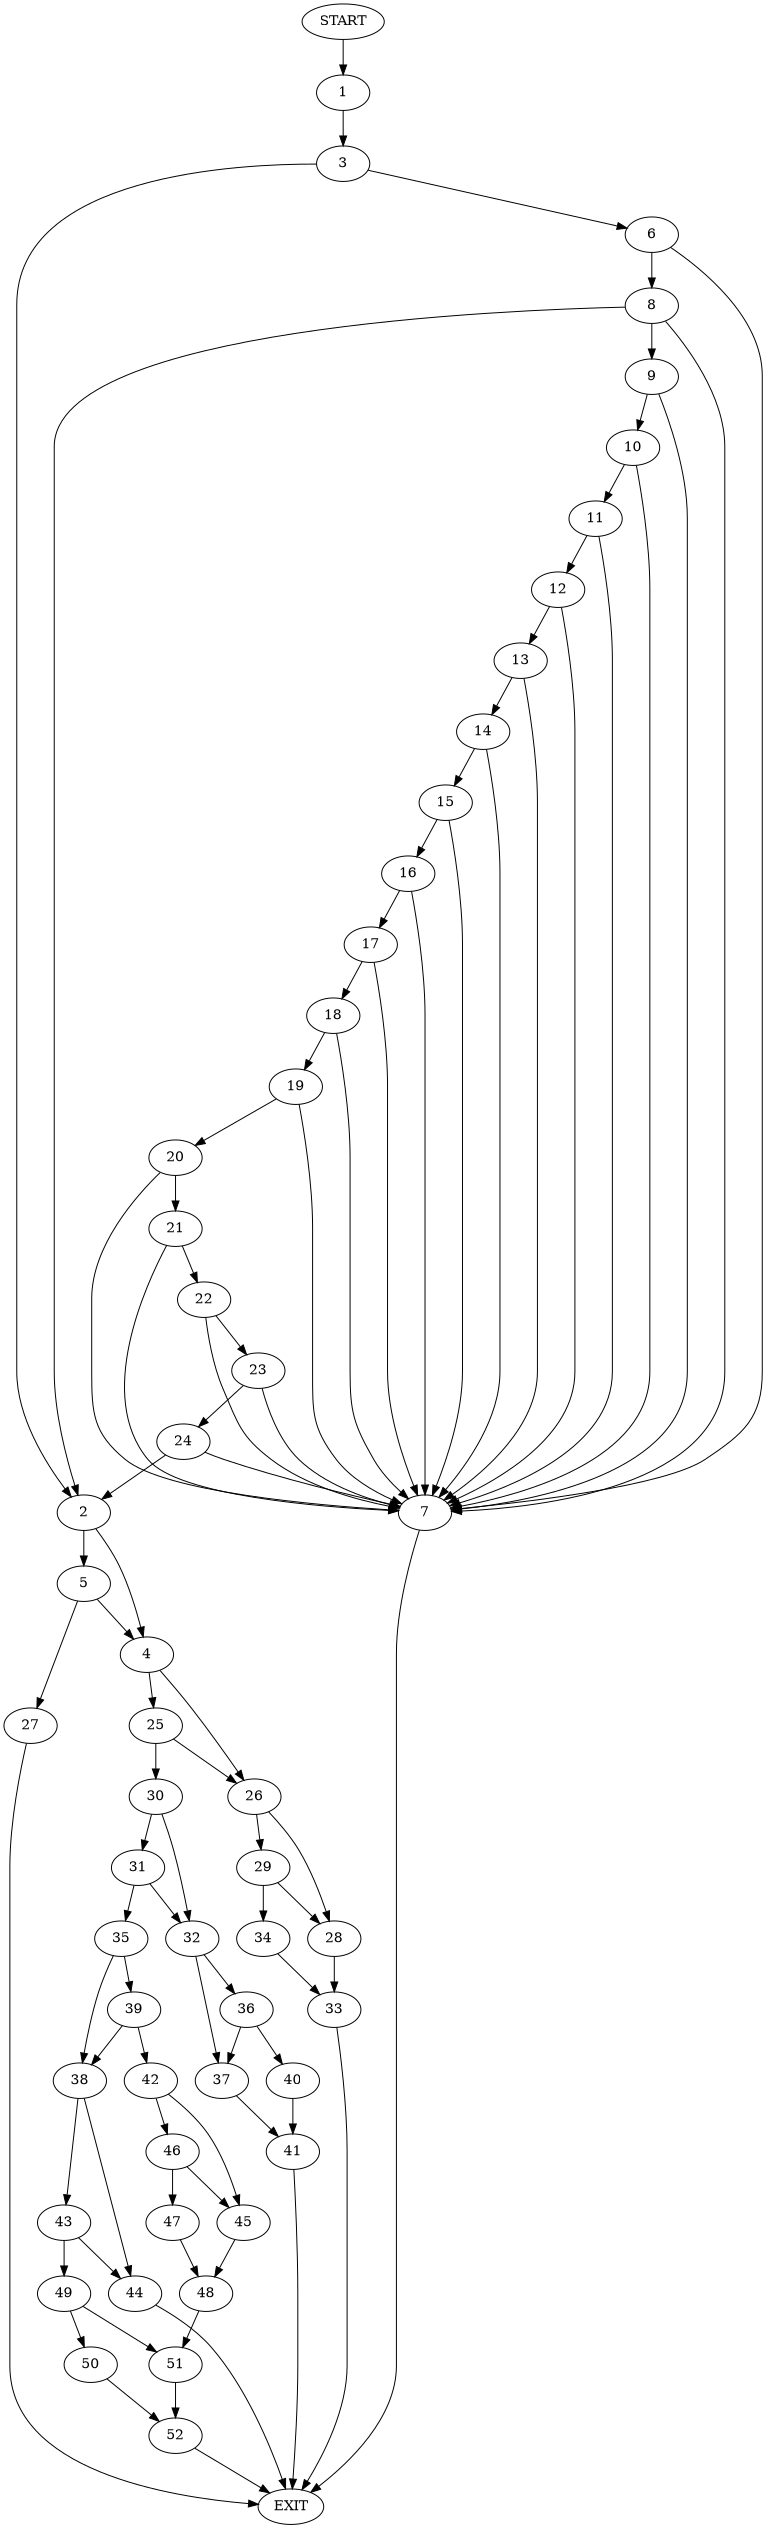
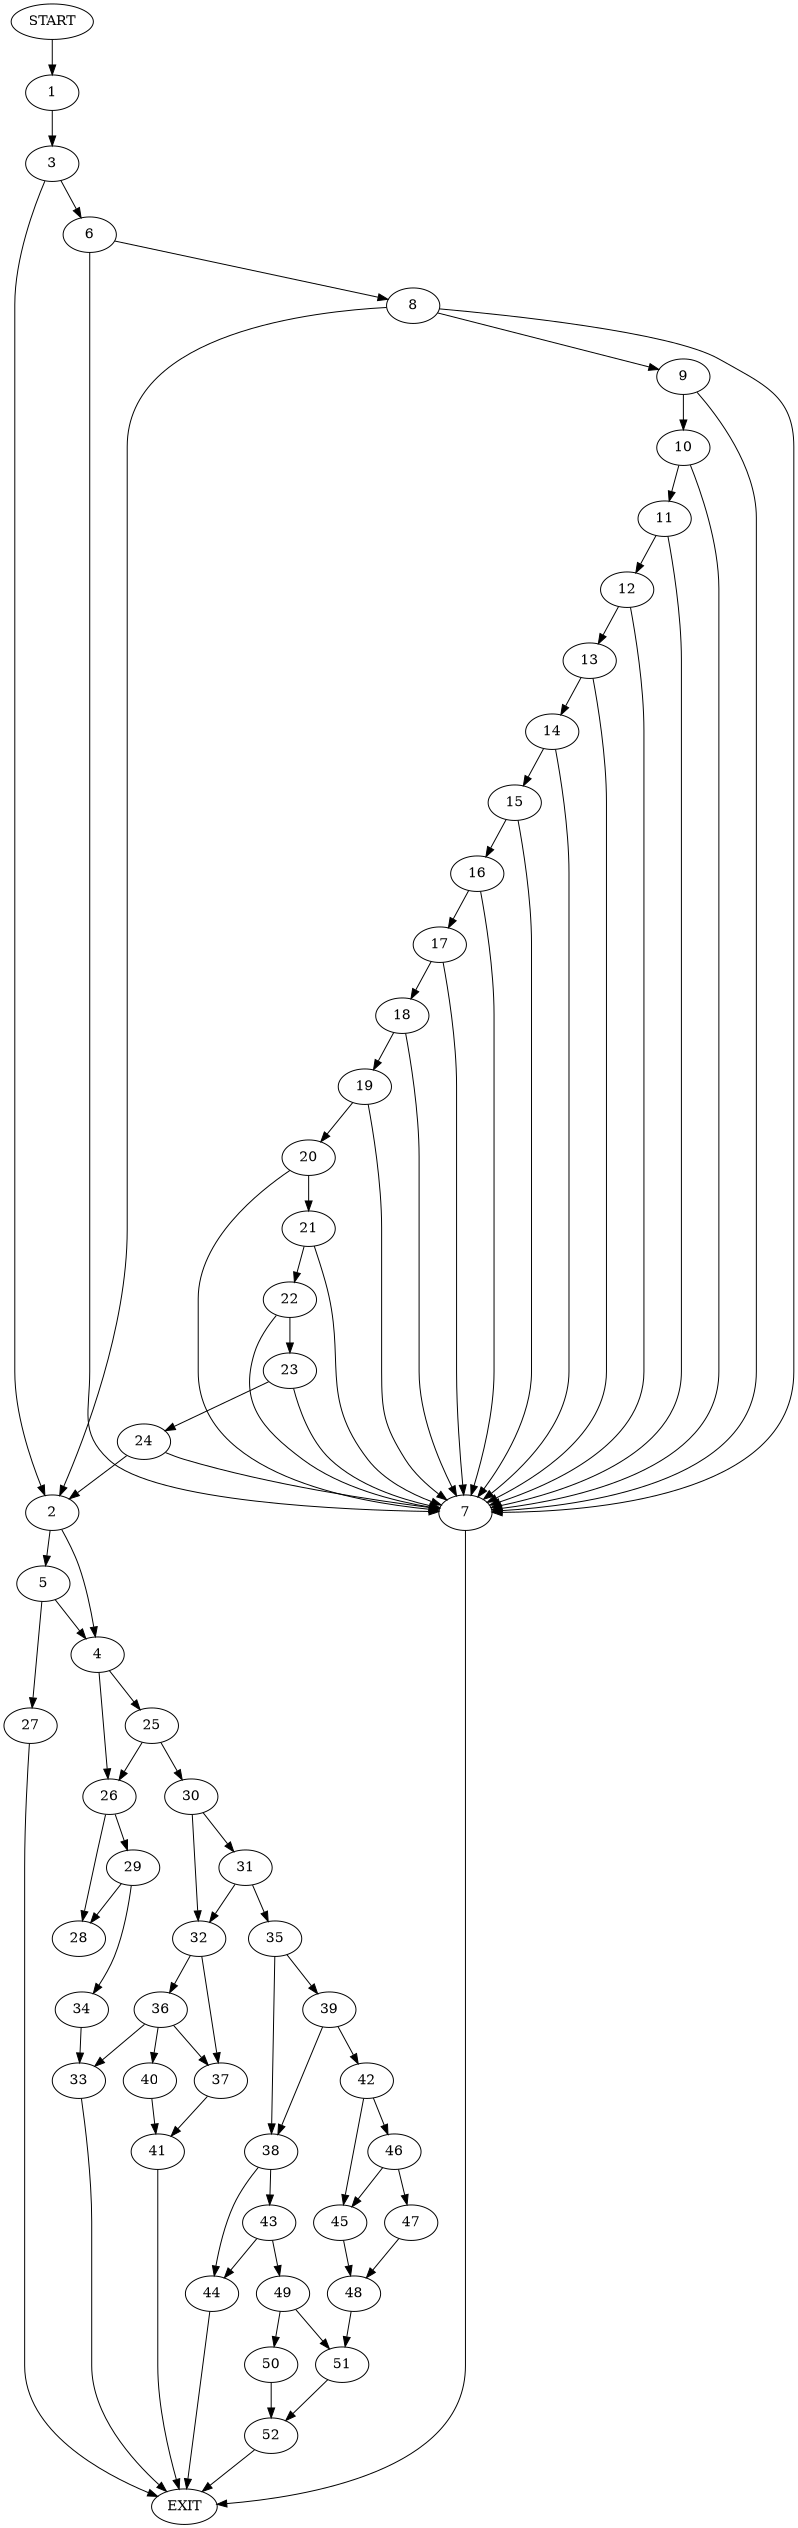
edge "28" -> "33": now "36" -> "33"
